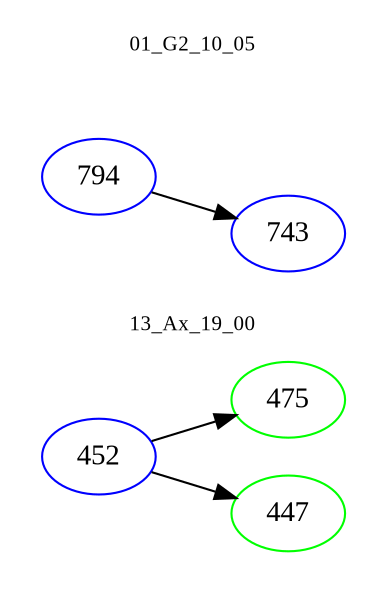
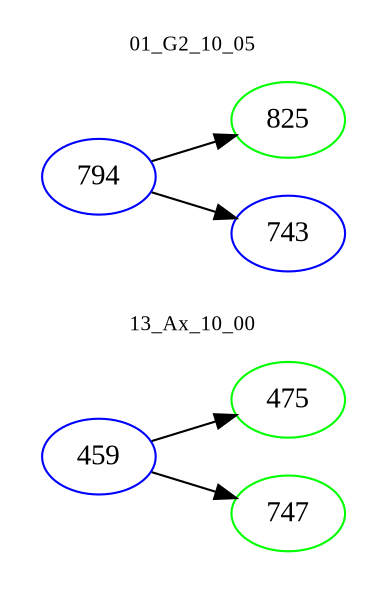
node "825": added
cluster "13_Ax_19_00": label "13_Ax_19_00" -> "13_Ax_10_00"
node "452": label "452" -> "459"
node "447": label "447" -> "747"
